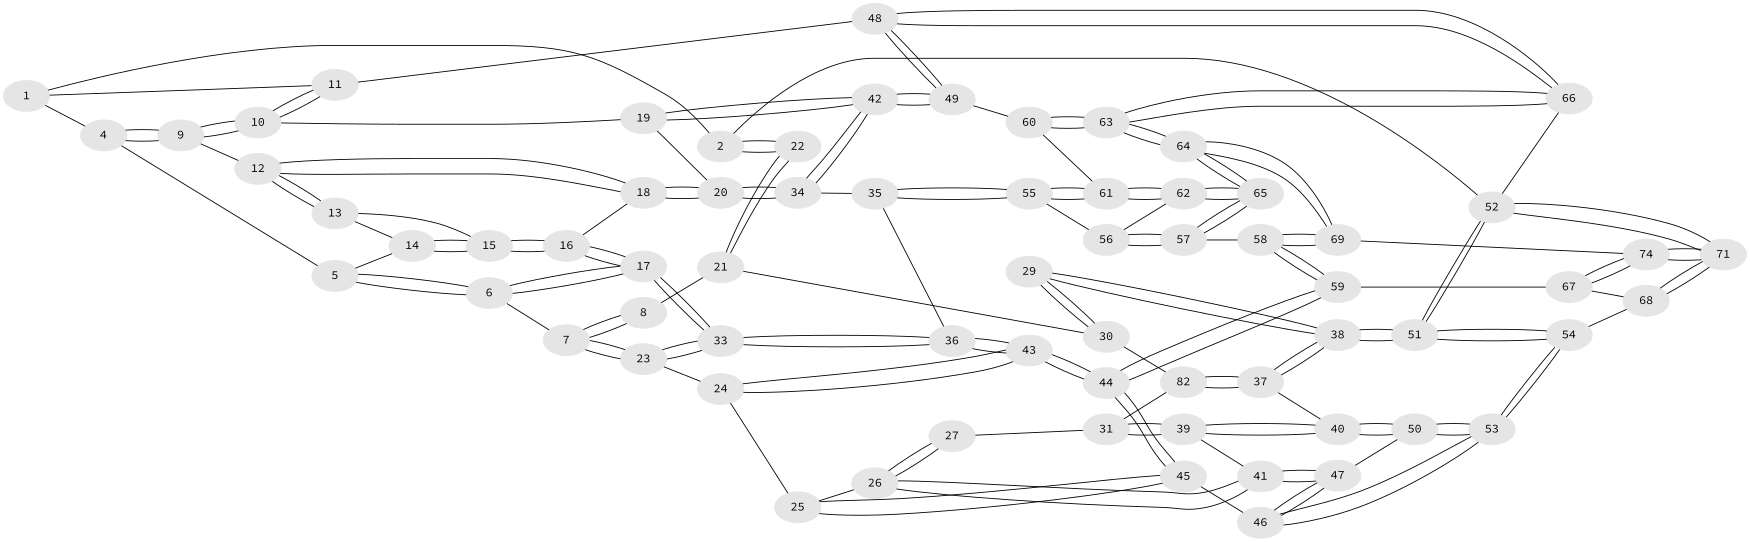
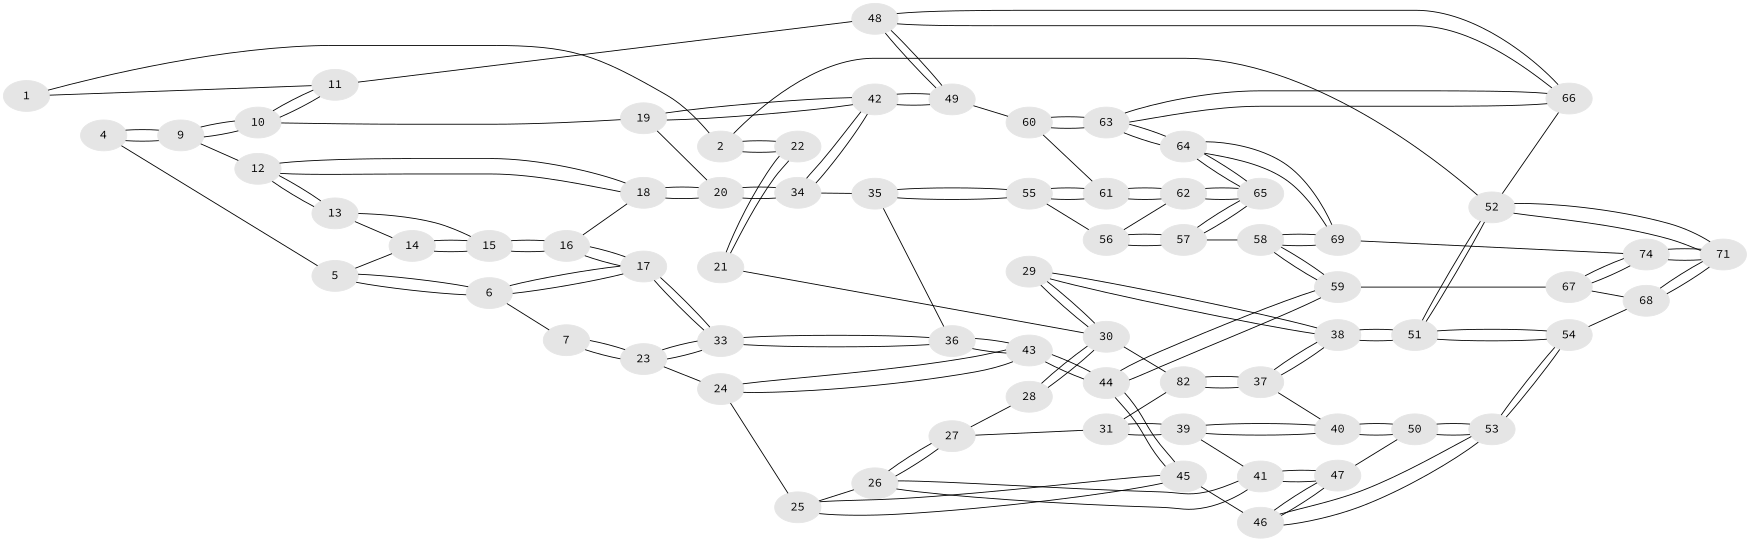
edge "1" -- "4": removed
node "8": removed
node "28": added
